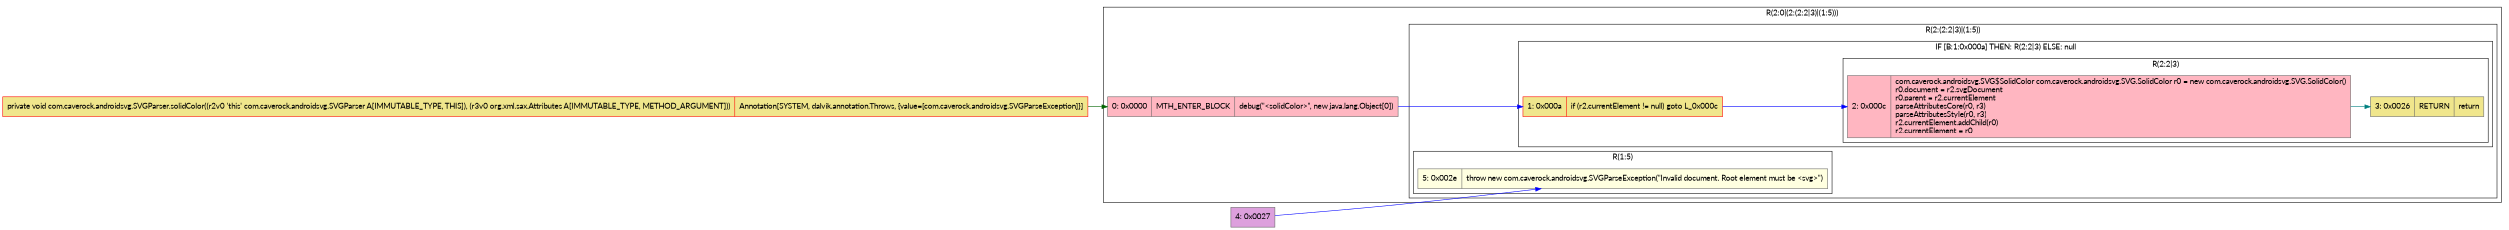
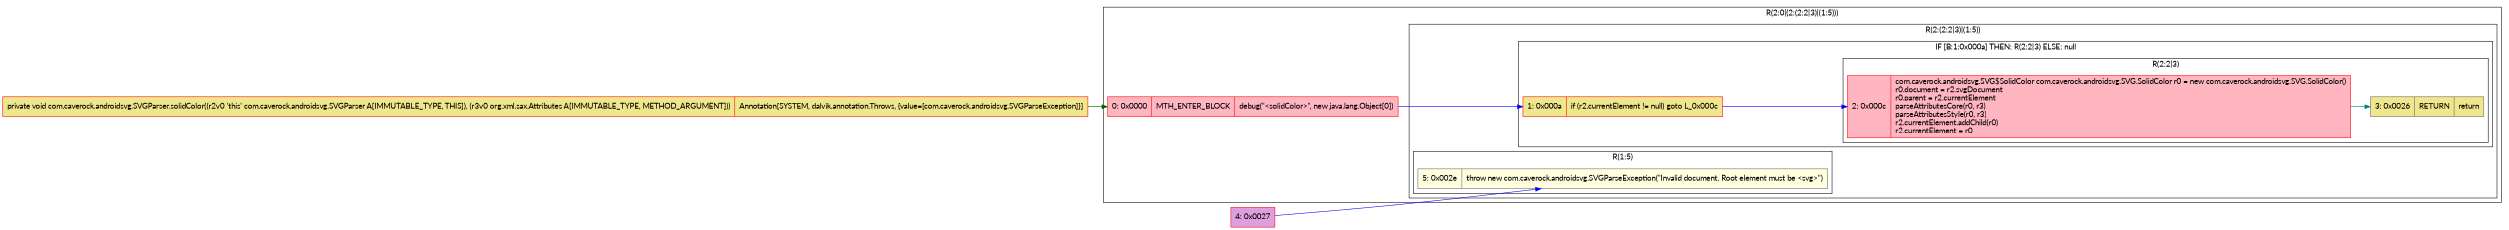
node "0: 0x0000": color gray40 -> red
node "2: 0x000c": color gray40 -> red
node "4: 0x0027": color gray40 -> red
